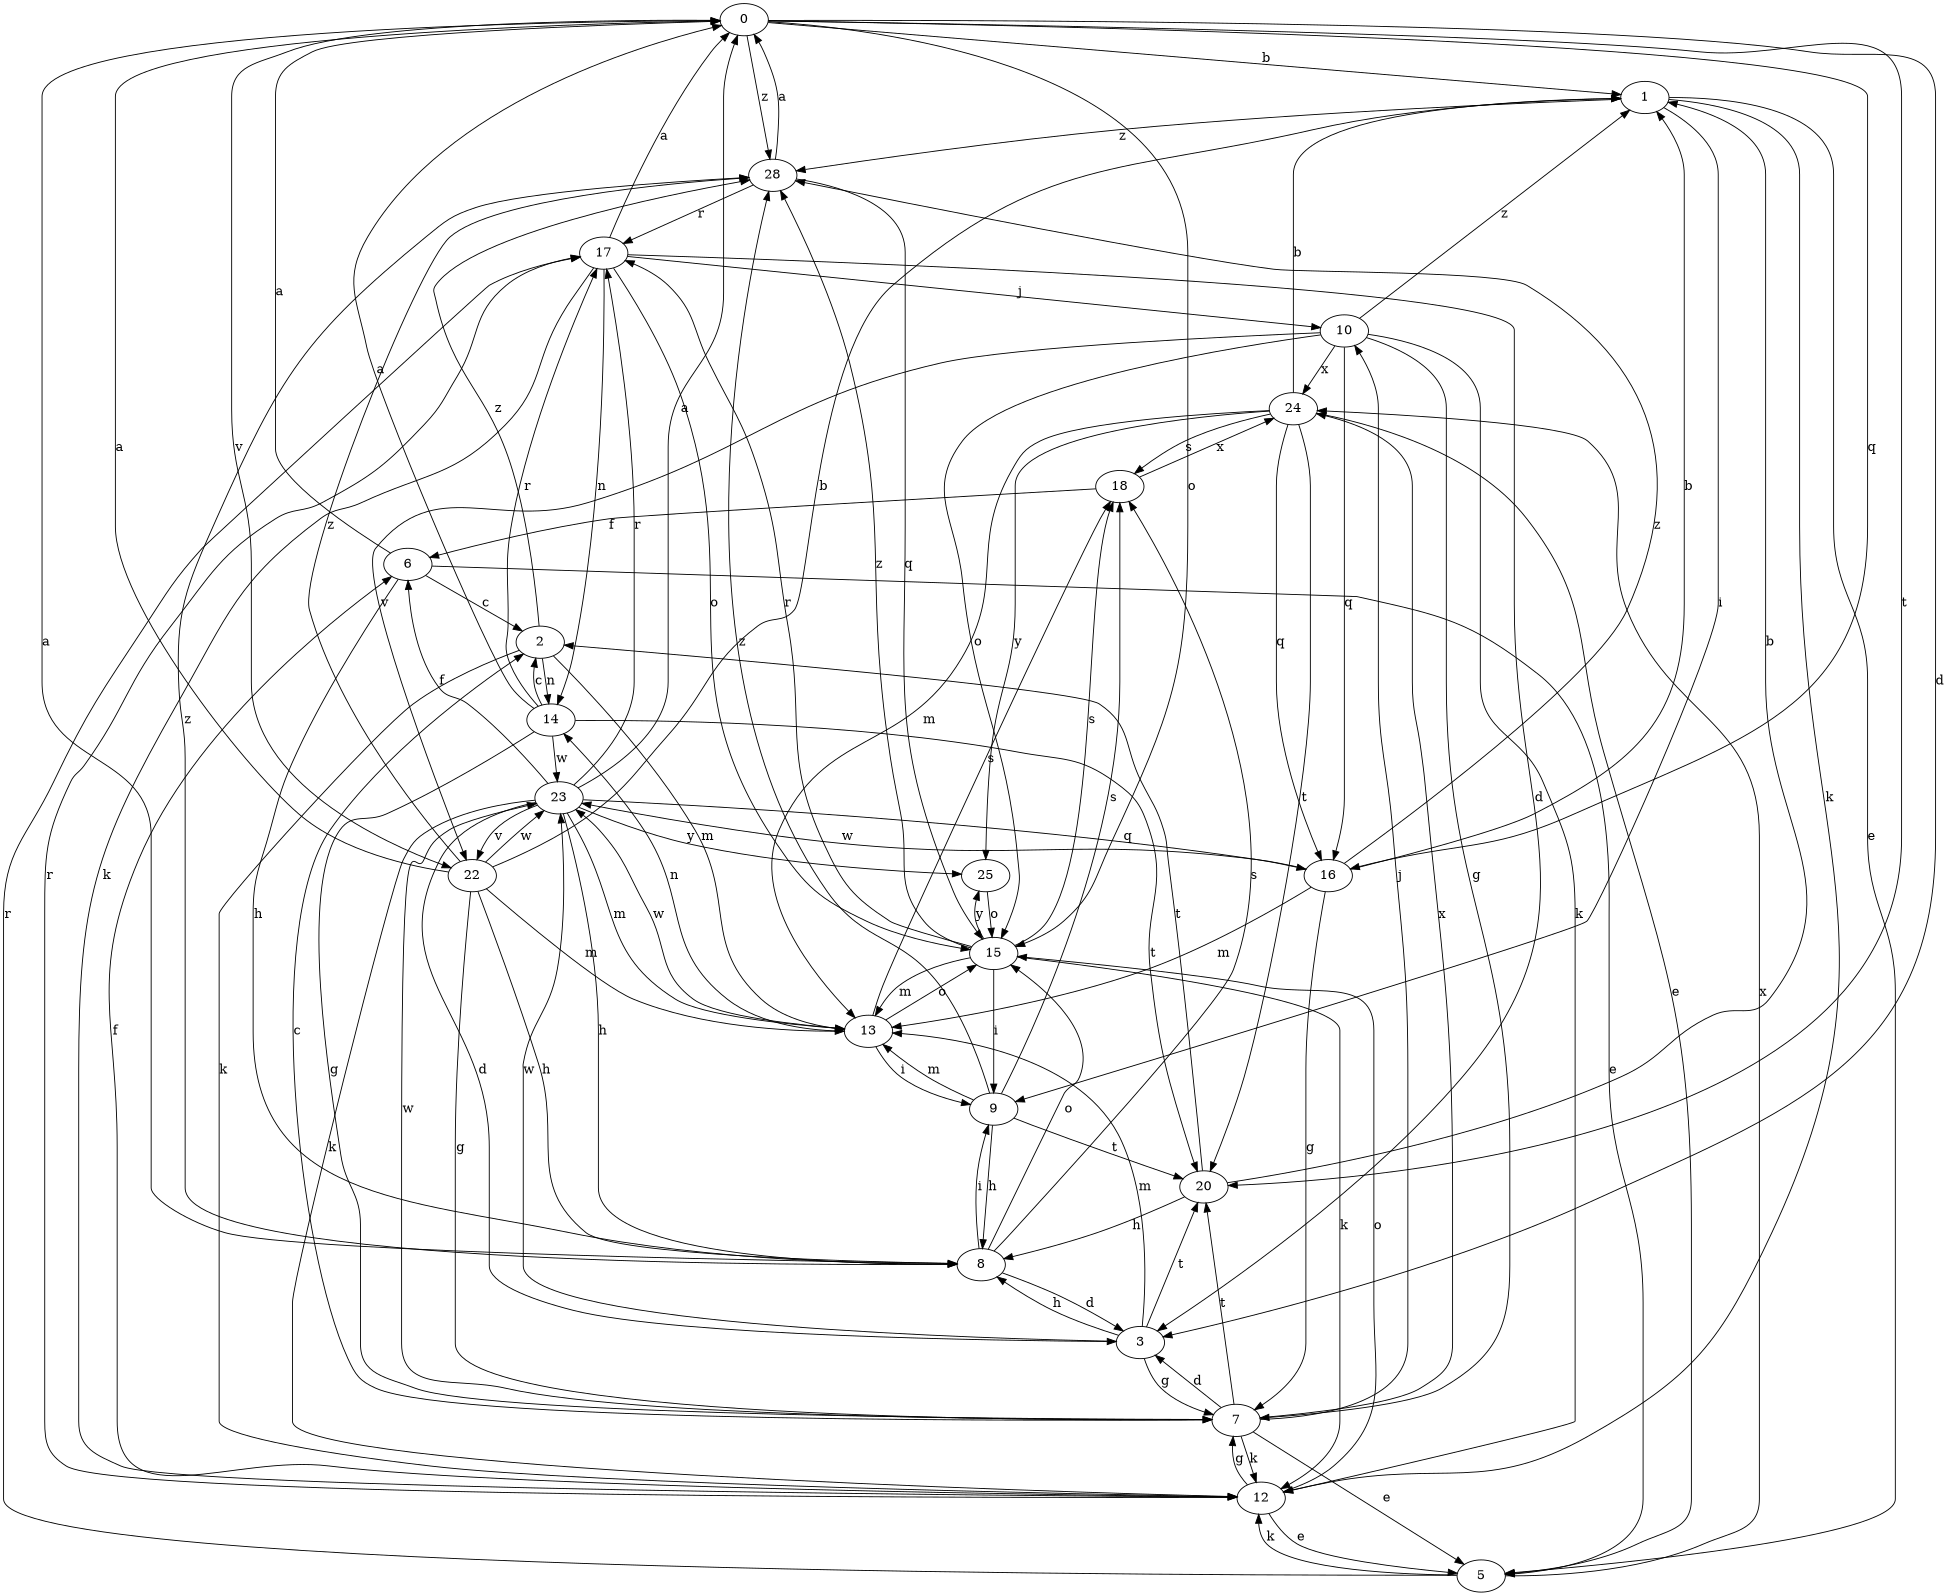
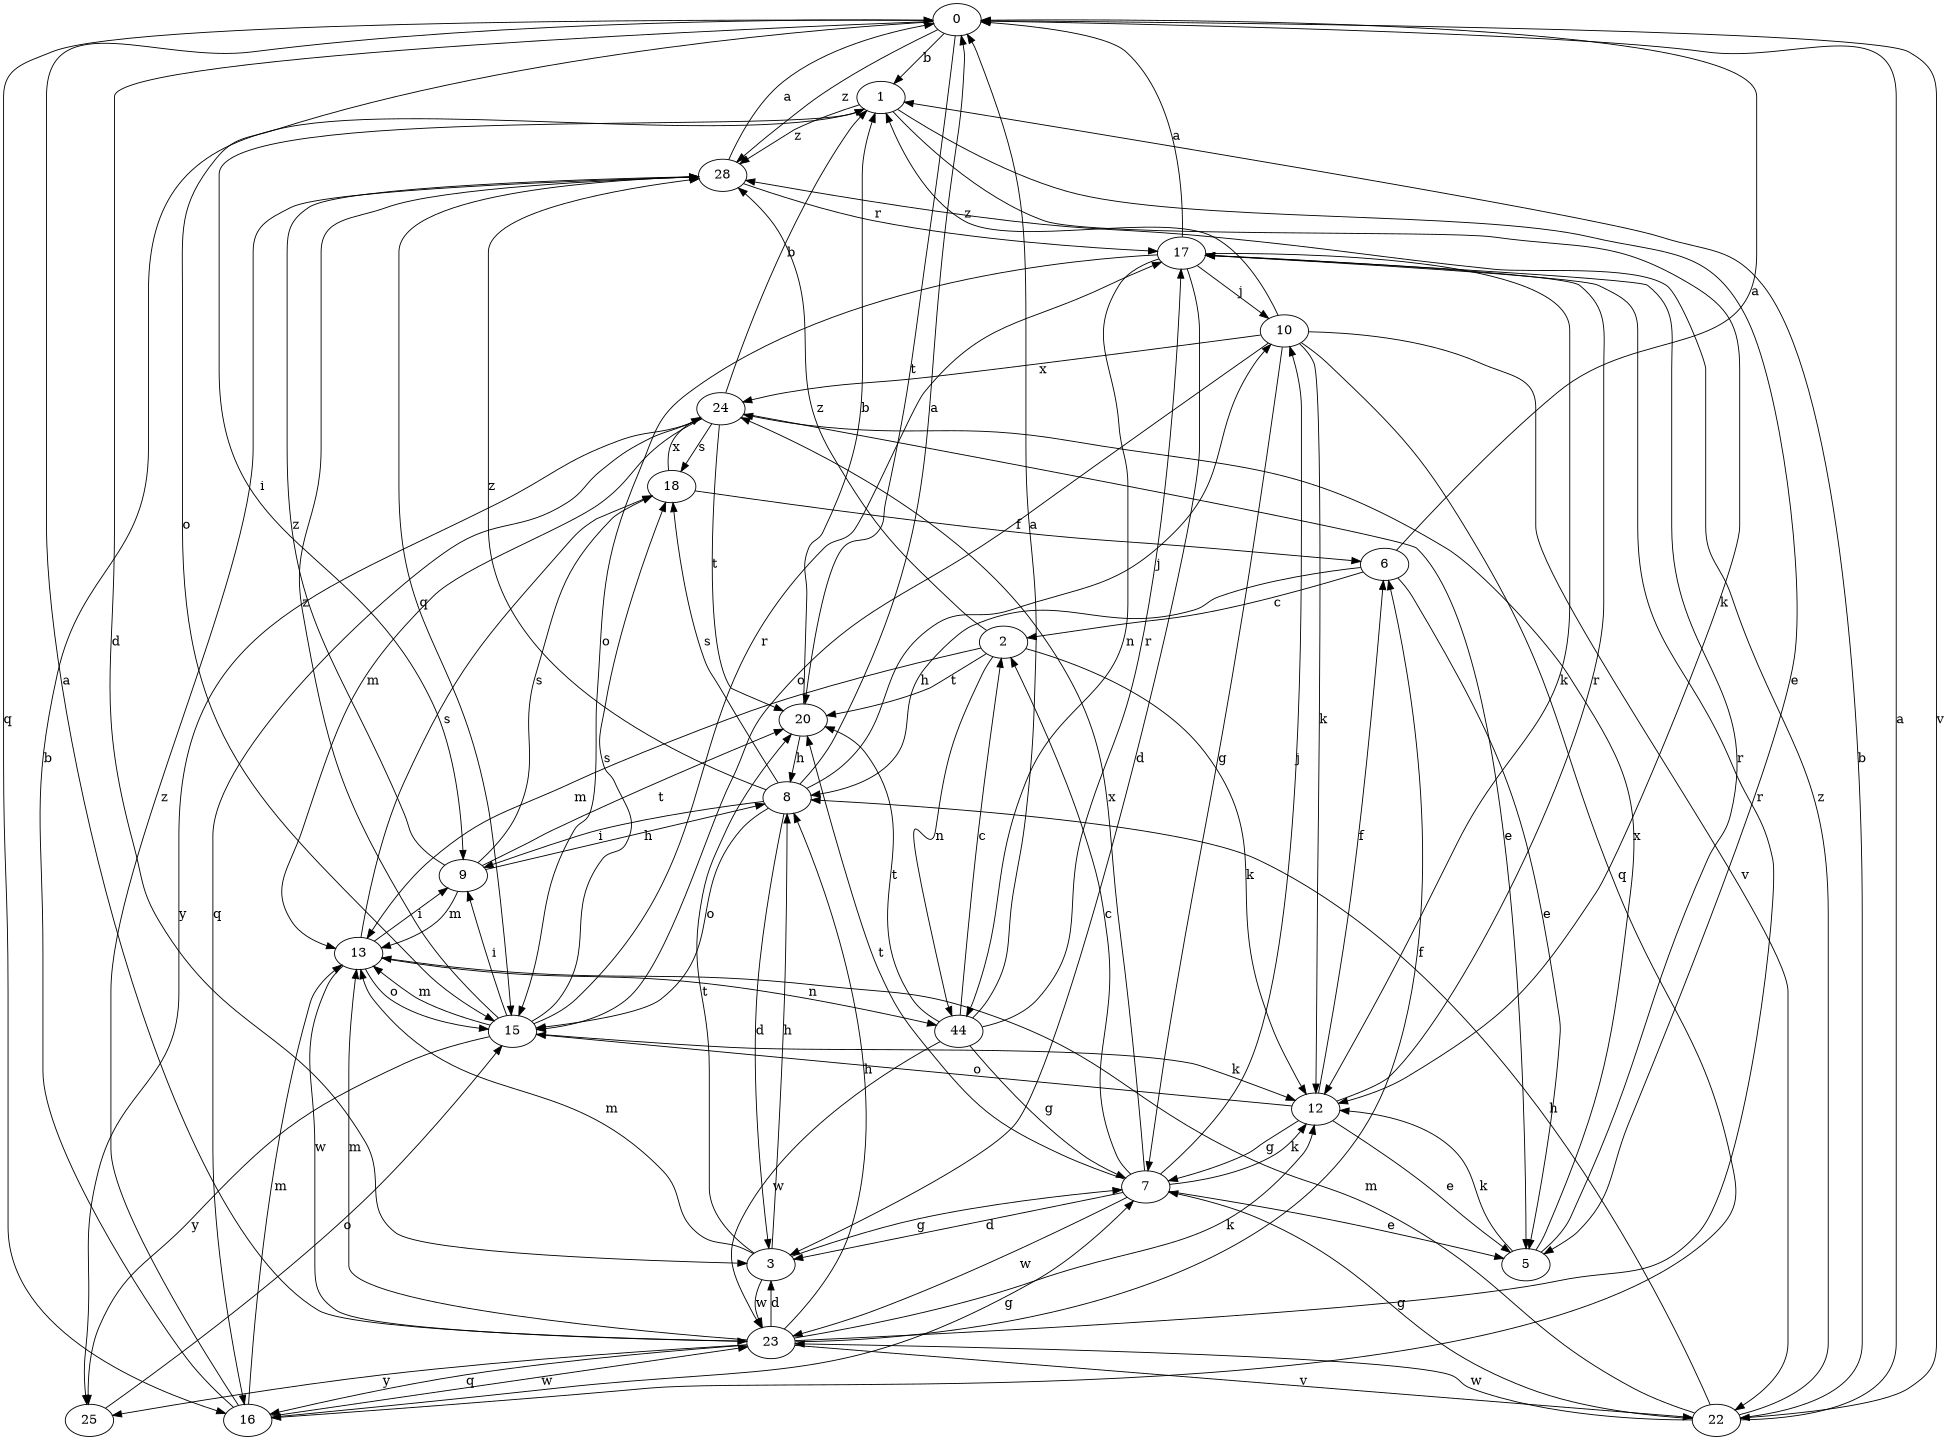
edge "8" -> "10": added, label "j"
edge "20" -> "2": reversed
node "14": label "14" -> "44"
